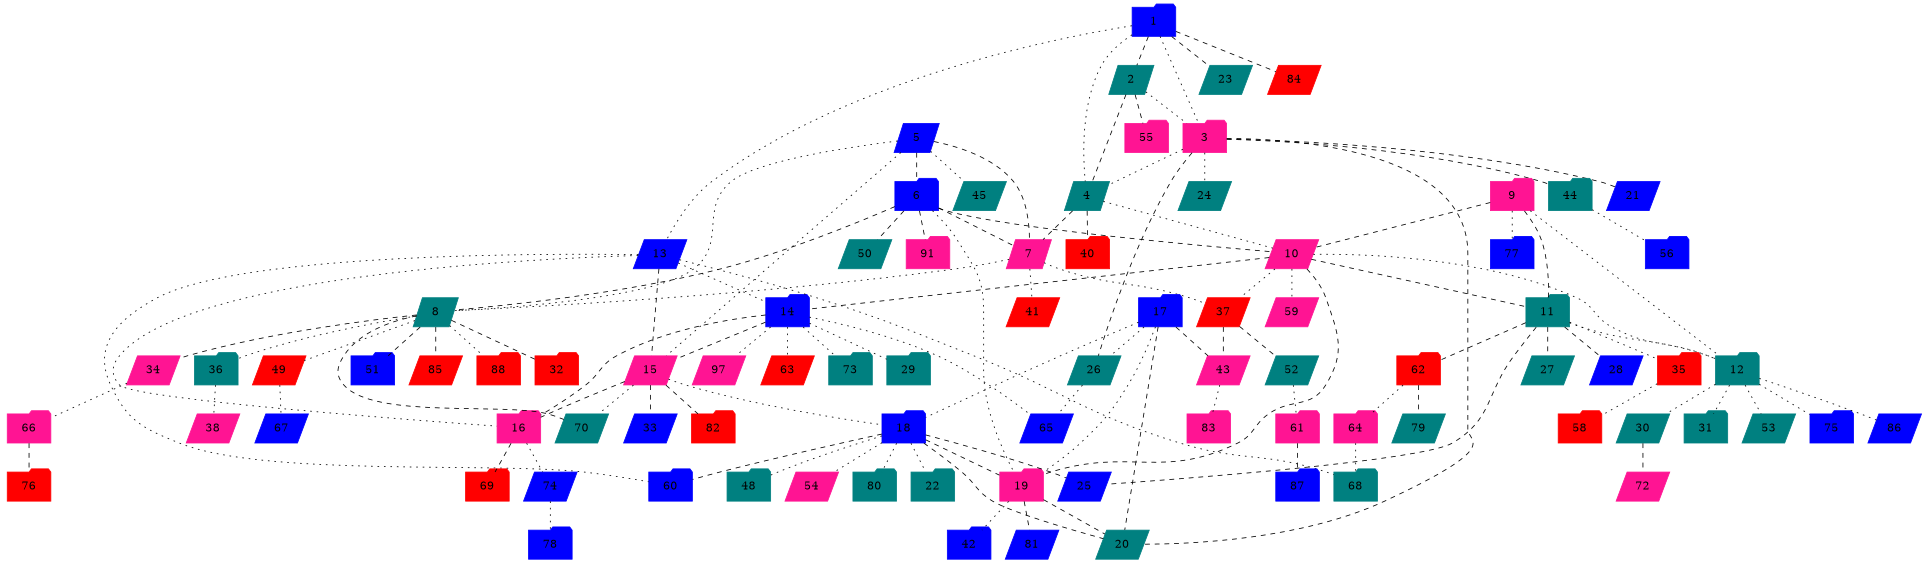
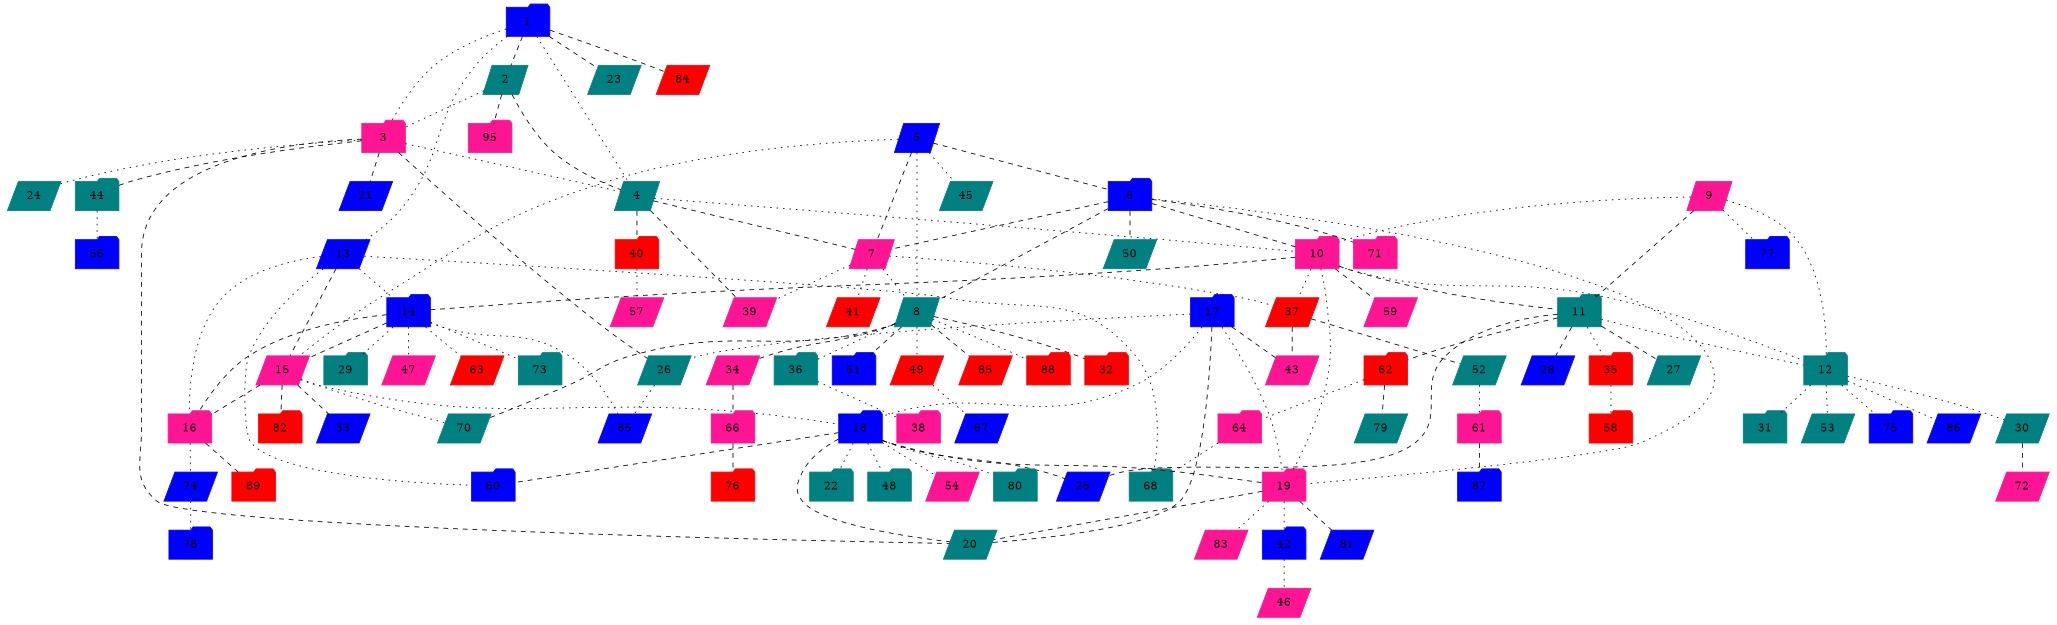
node "55": label "55" -> "95"
node "9": shape folder -> parallelogram
edge "9" -- "10": style dashed -> dotted
node "91": label "91" -> "71"
node "10": shape parallelogram -> folder
edge "10" -- "59": style dotted -> dashed
node "57": added
node "39": added
node "97": label "97" -> "47"
edge "34" -- "66": style dotted -> dashed
edge "43" -- "83": now "19" -- "83"
node "38": shape parallelogram -> folder
node "83": shape folder -> parallelogram
edge "10" -- "19": style dashed -> dotted
node "46": added
